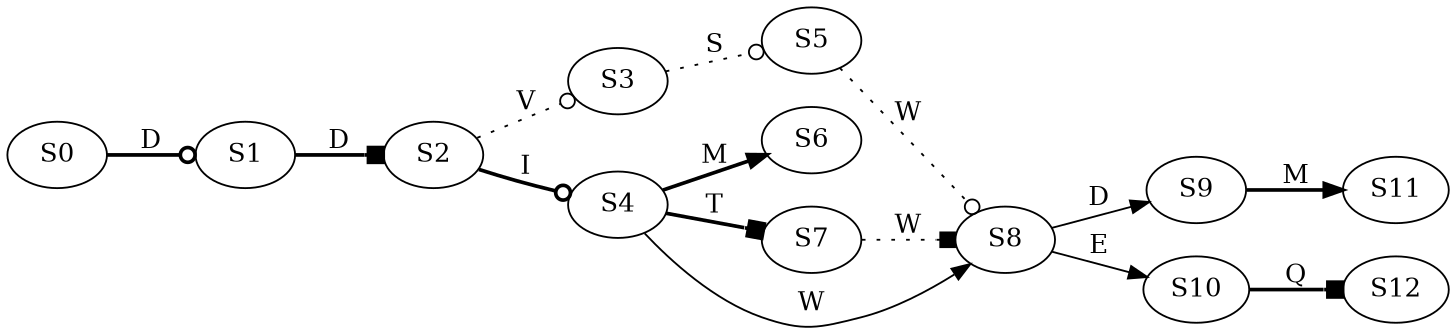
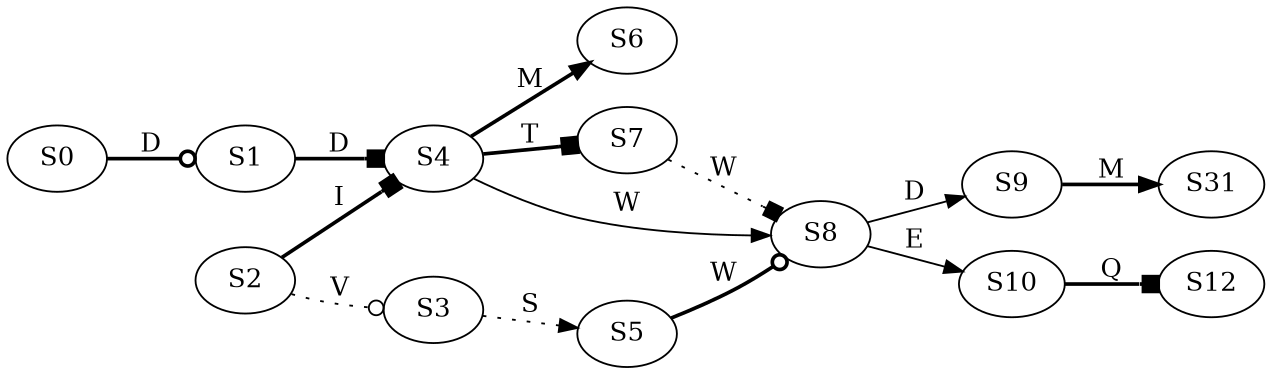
edge "S3" -> "S5": arrowhead odot -> normal
edge "S5" -> "S8": style dotted -> bold
edge "S1" -> "S2": now "S1" -> "S4"
edge "S2" -> "S4": arrowhead odot -> box
node "S11": label "S11" -> "S31"
